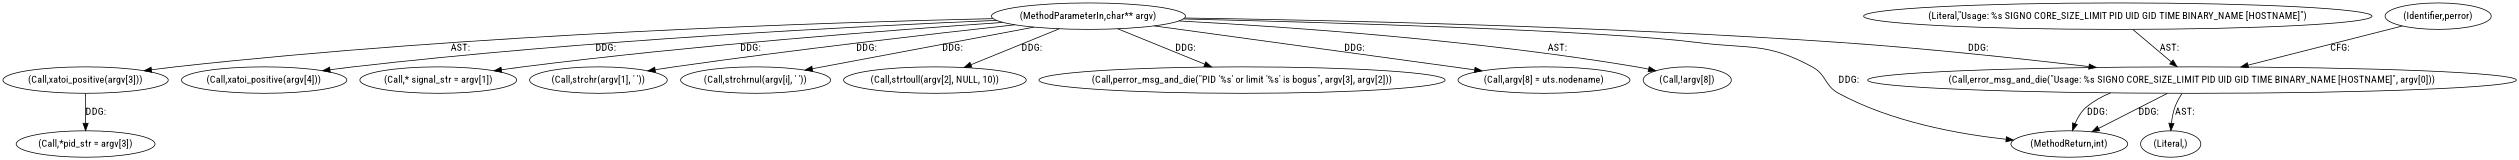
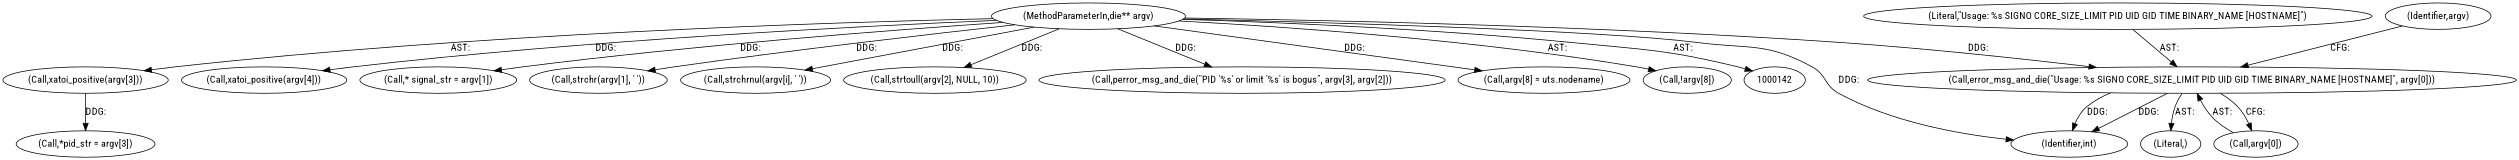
node "(MethodParameterIn,char** argv)": label "(MethodParameterIn,char** argv)" -> "(MethodParameterIn,die** argv)"
node "(Identifier,perror)": label "(Identifier,perror)" -> "(Identifier,argv)"
node "1000142": added
node "(MethodReturn,int)": label "(MethodReturn,int)" -> "(Identifier,int)"
node "(Call,argv[0])": added
